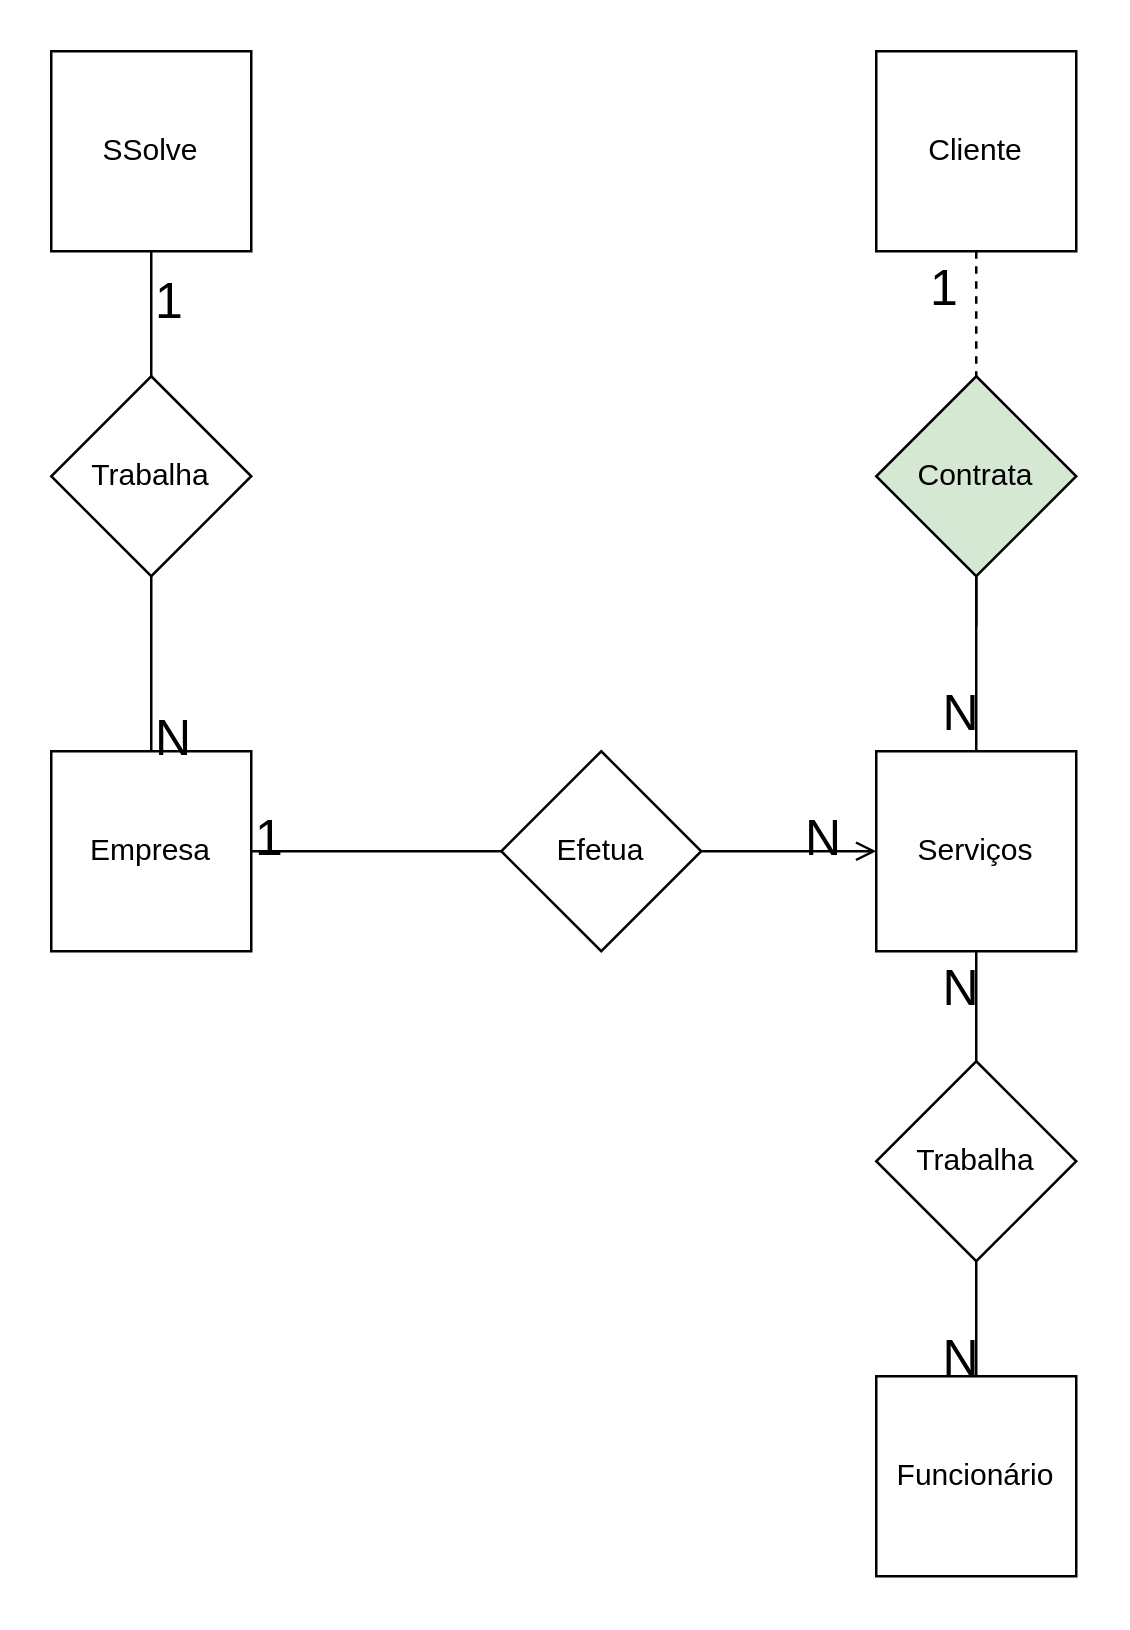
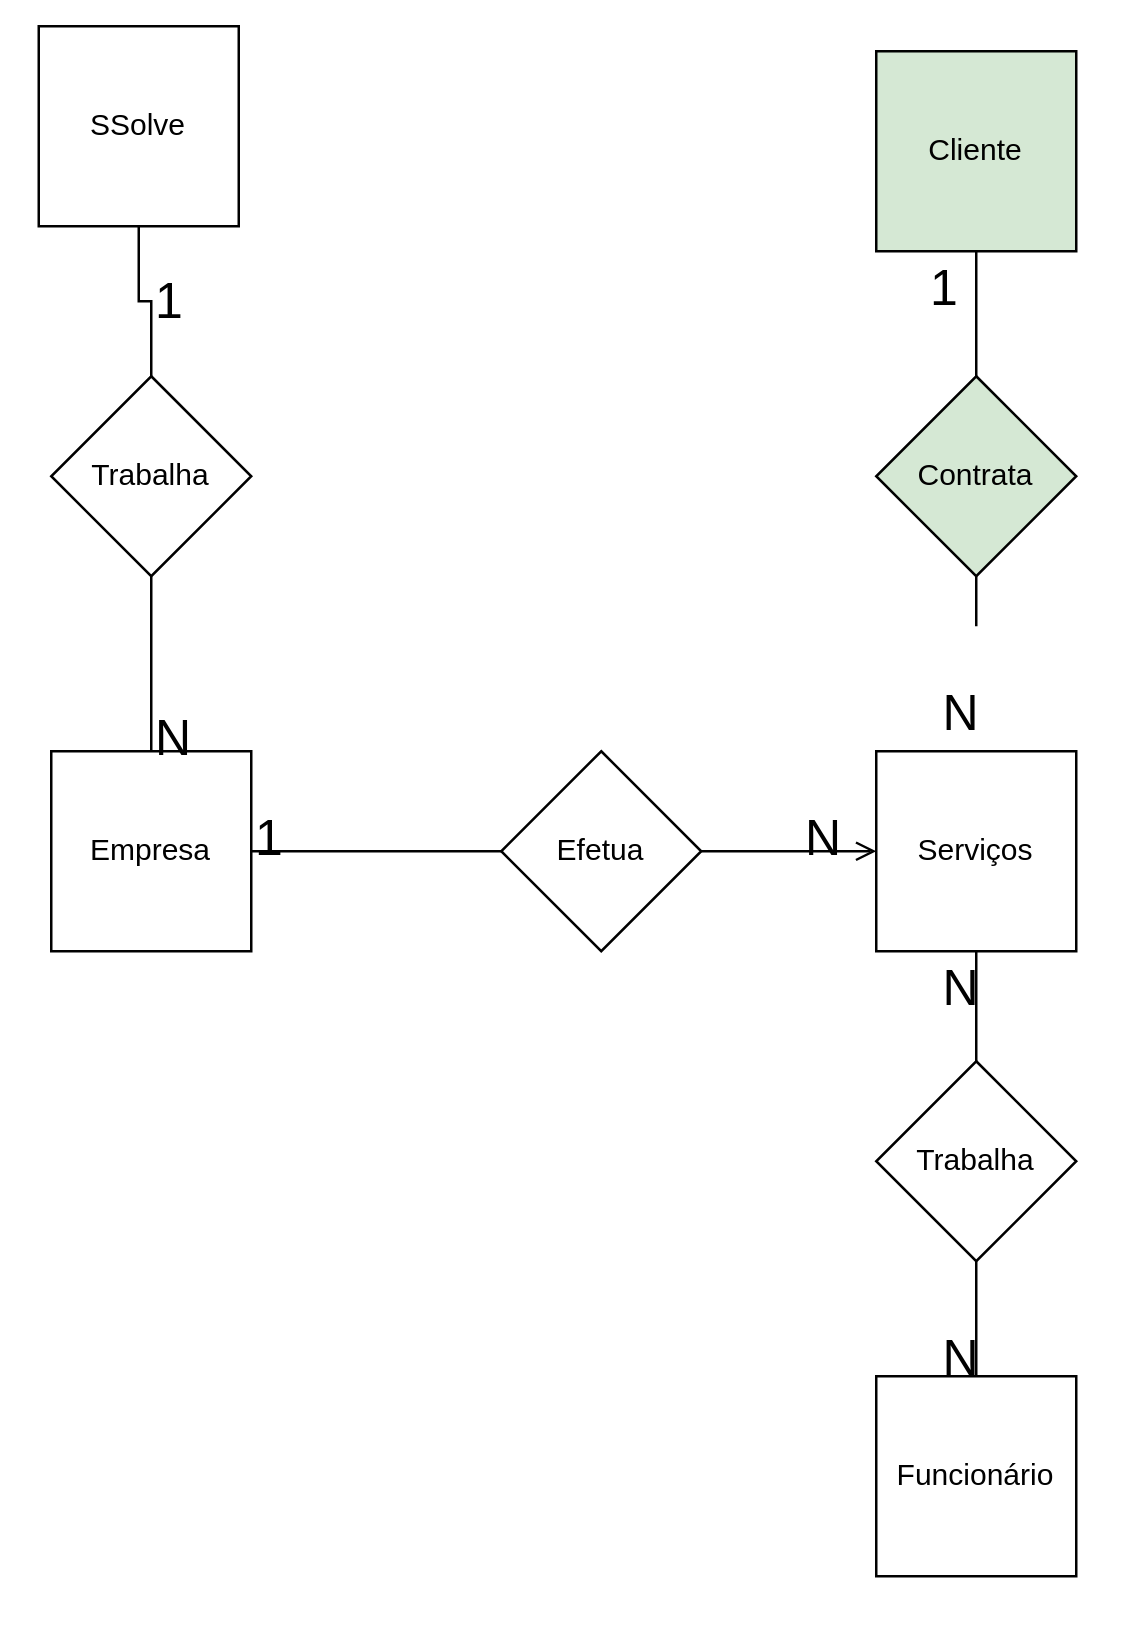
node "SSolve": moved (151, 151) -> (139, 126)
node "Cliente": fillcolor #ffffff -> #d5e8d4
edge "Cliente" -- "Contrata": style dashed -> solid
edge "Contrata" -- "Serviços": removed
